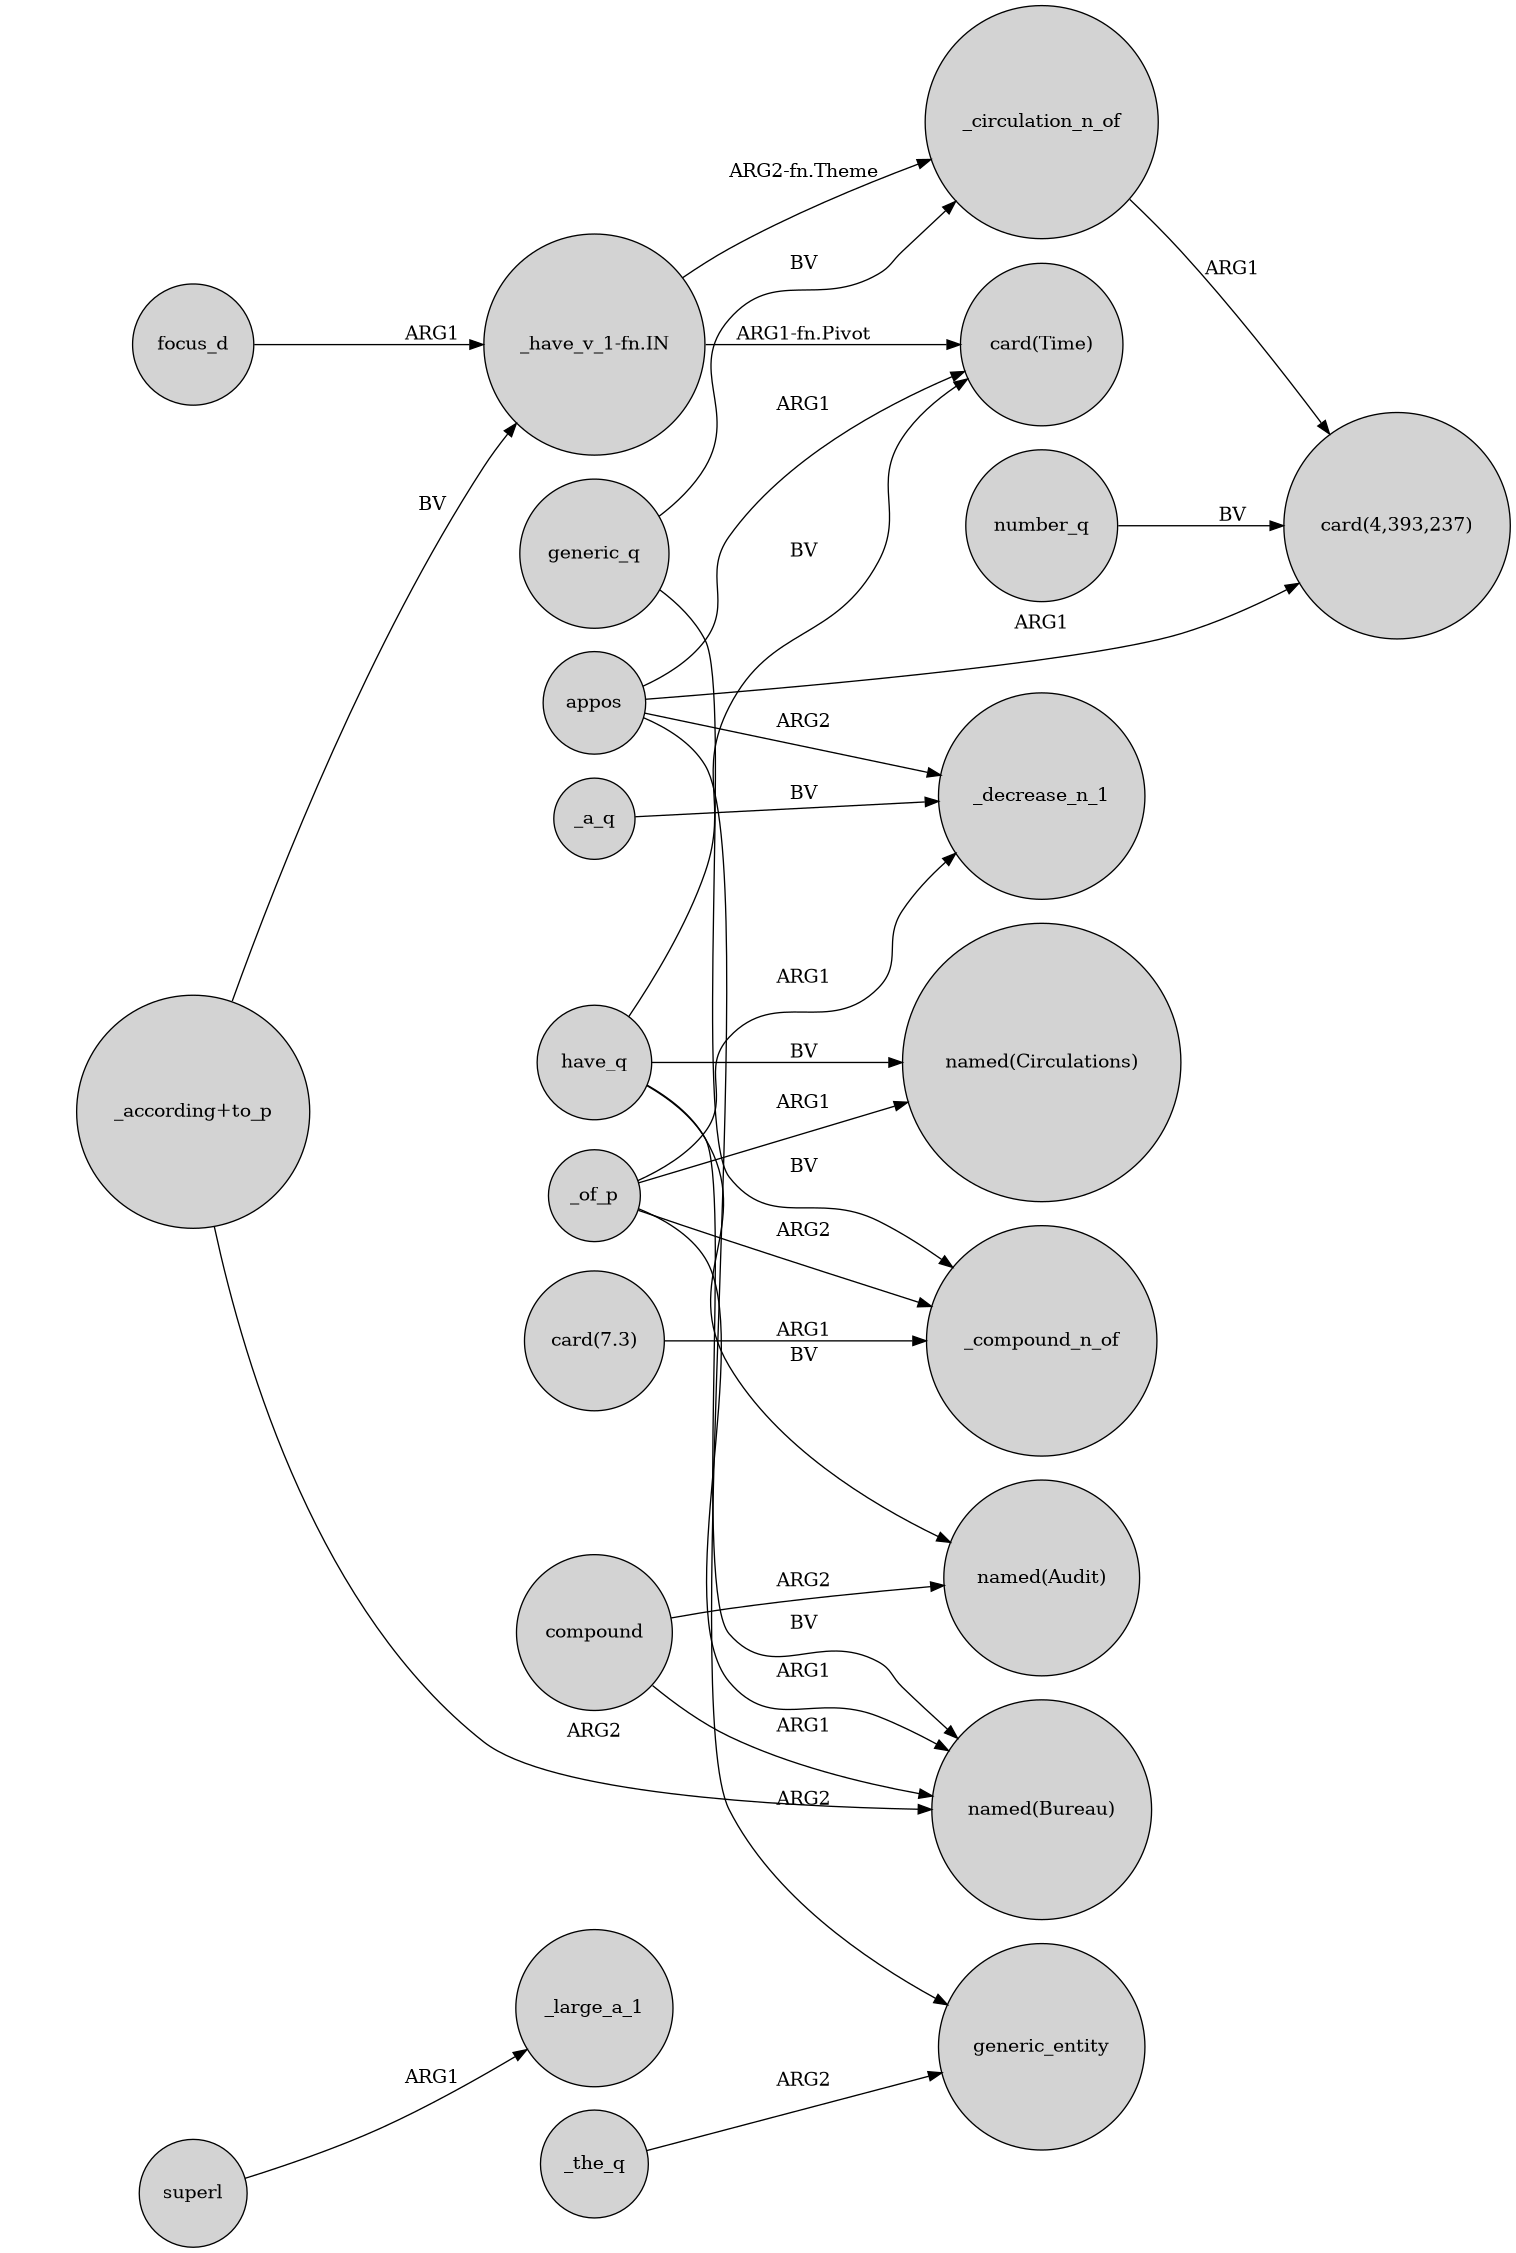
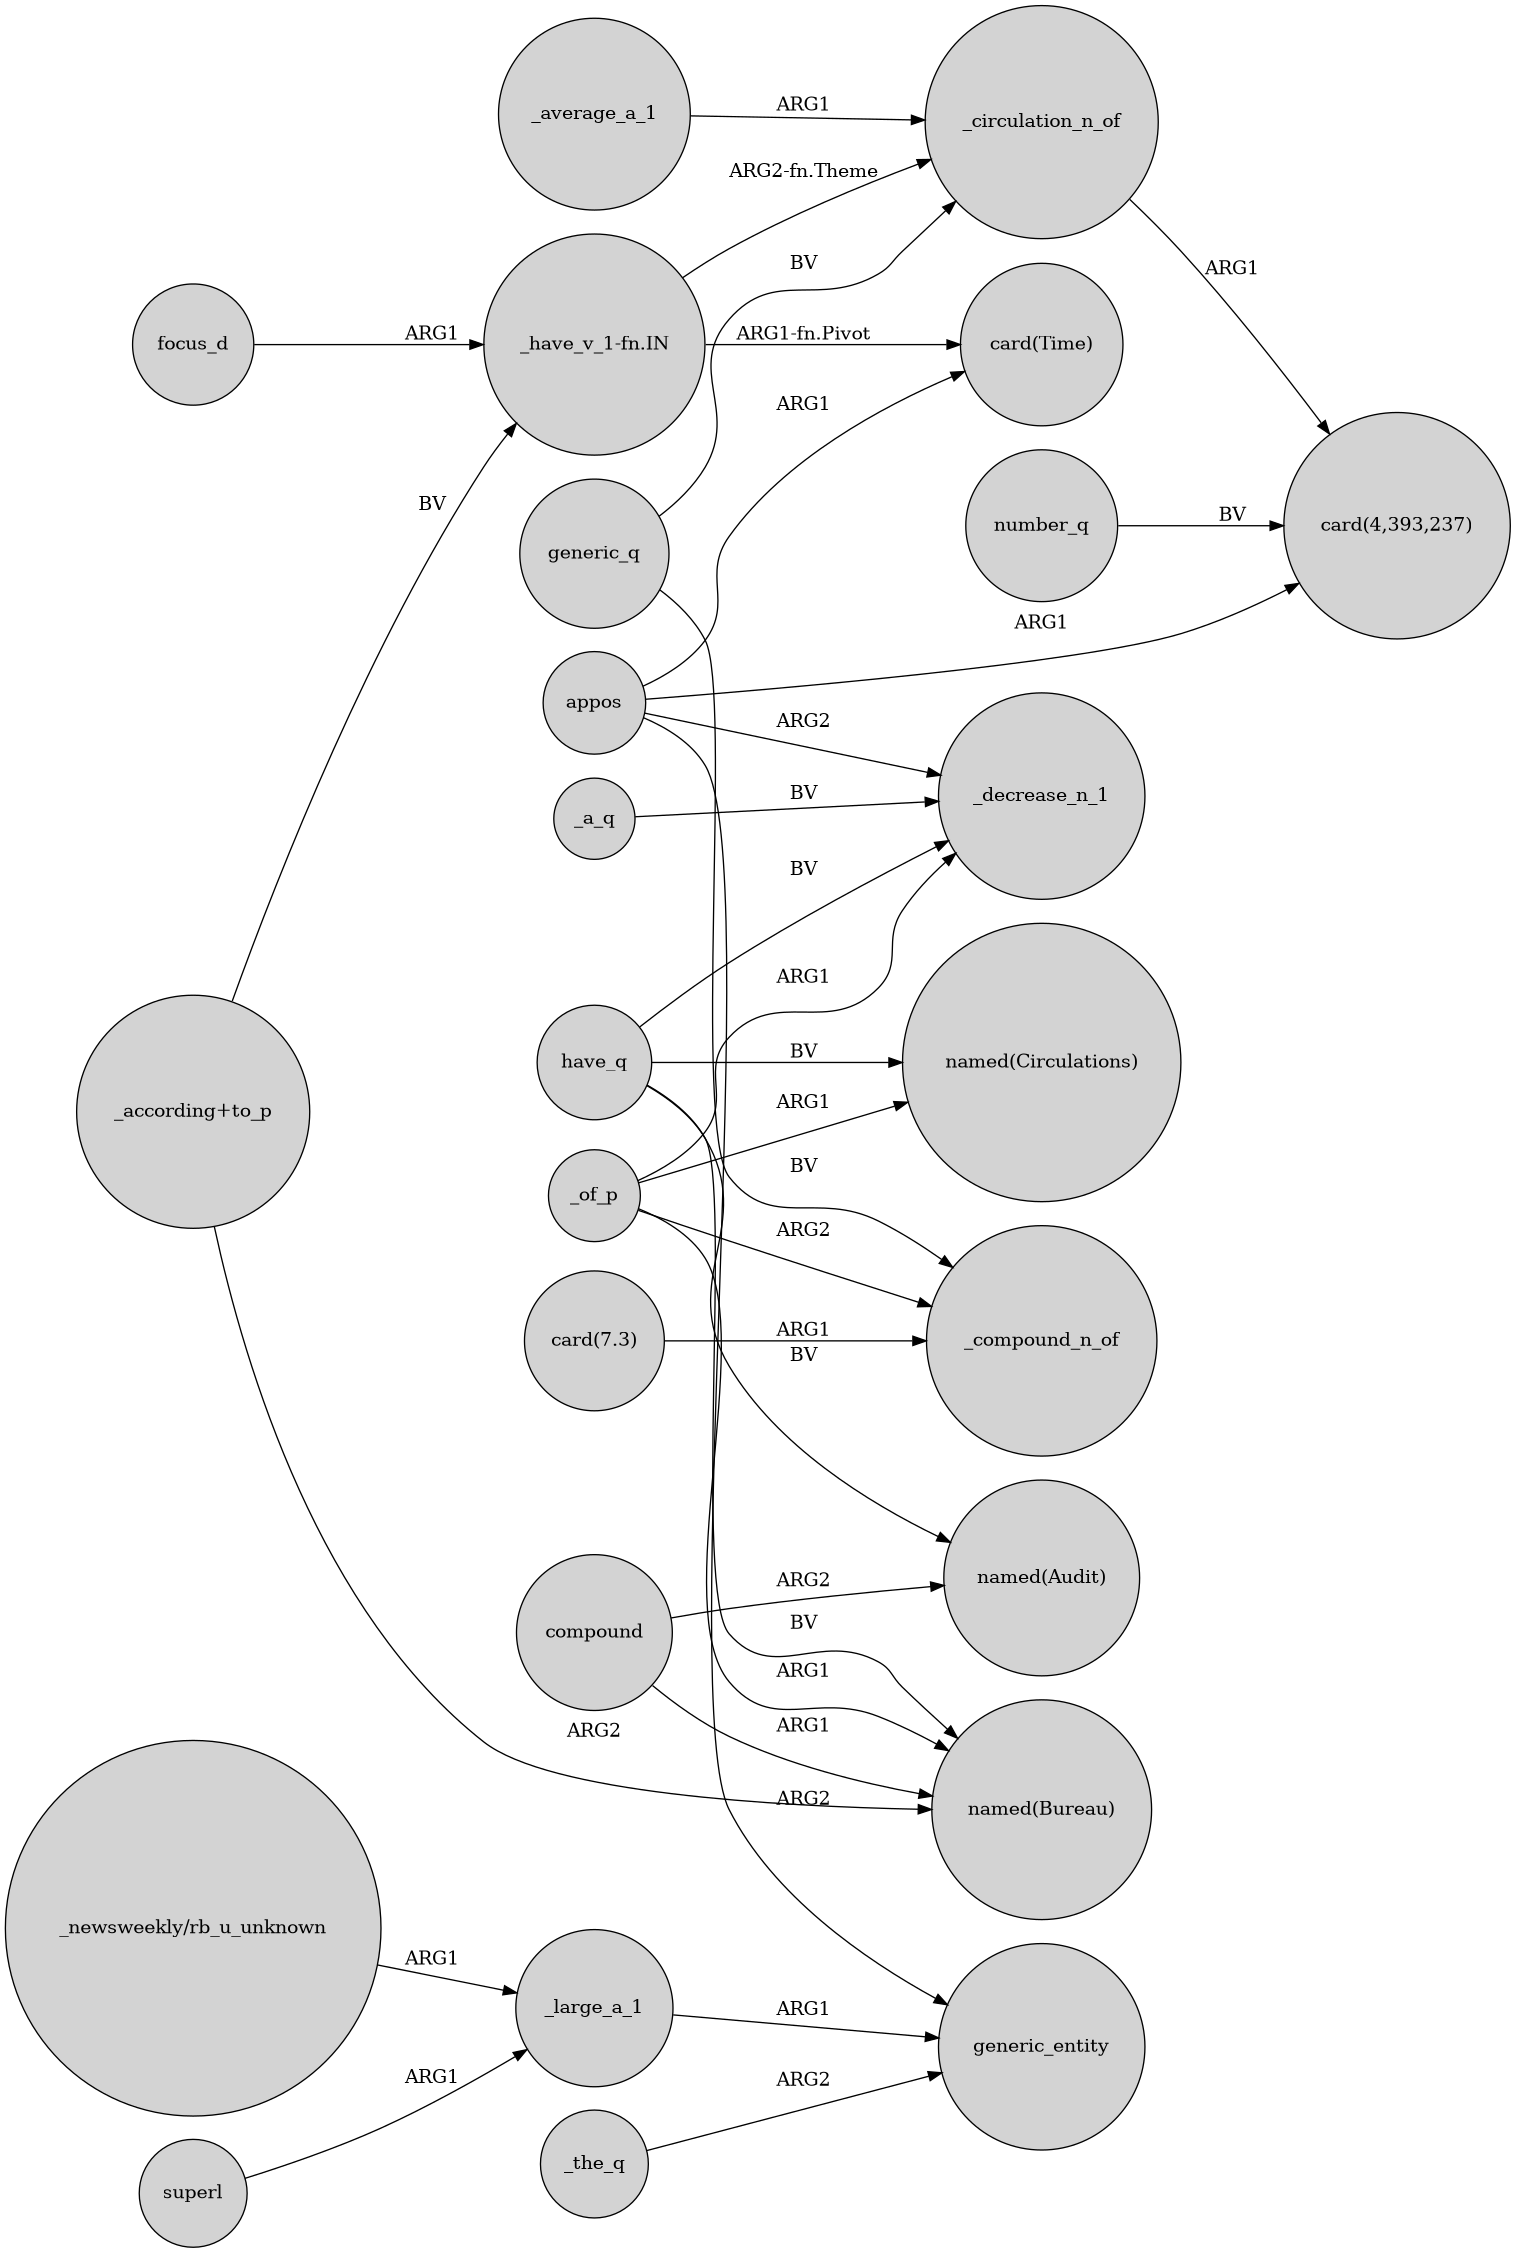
node "_average_a_1": added
edge "have_q" -> "card(Time)": now "have_q" -> "_decrease_n_1"
node "_newsweekly/rb_u_unknown": added
edge "_large_a_1" -> "generic_entity": added, label "ARG1"
